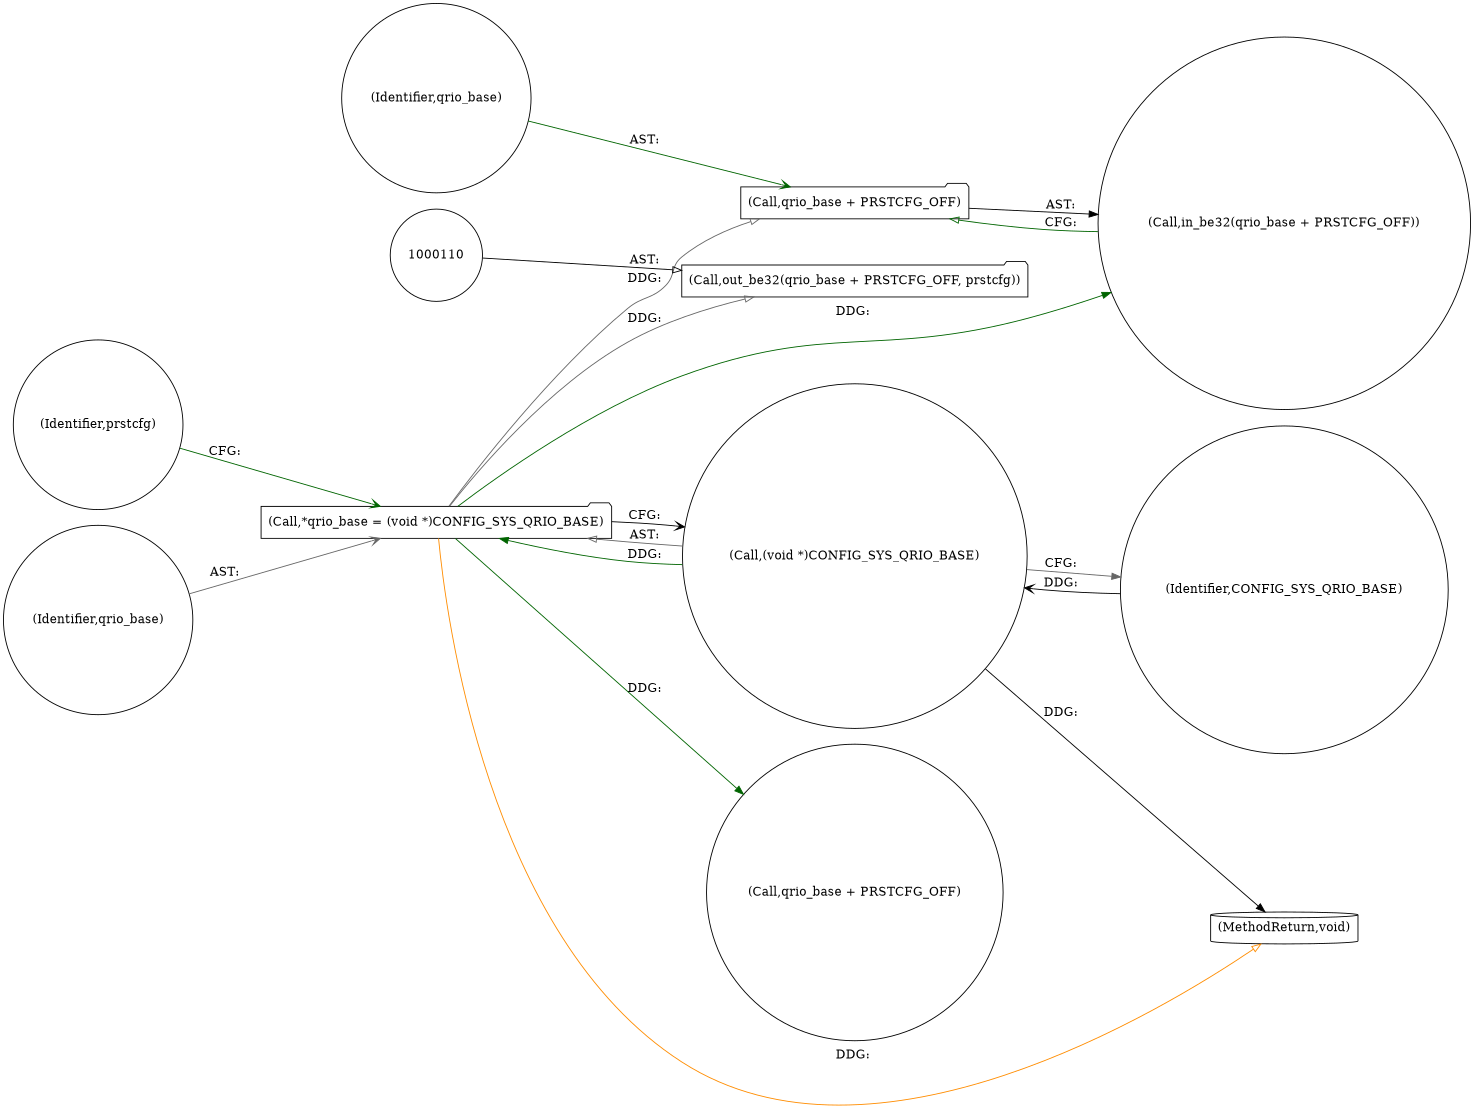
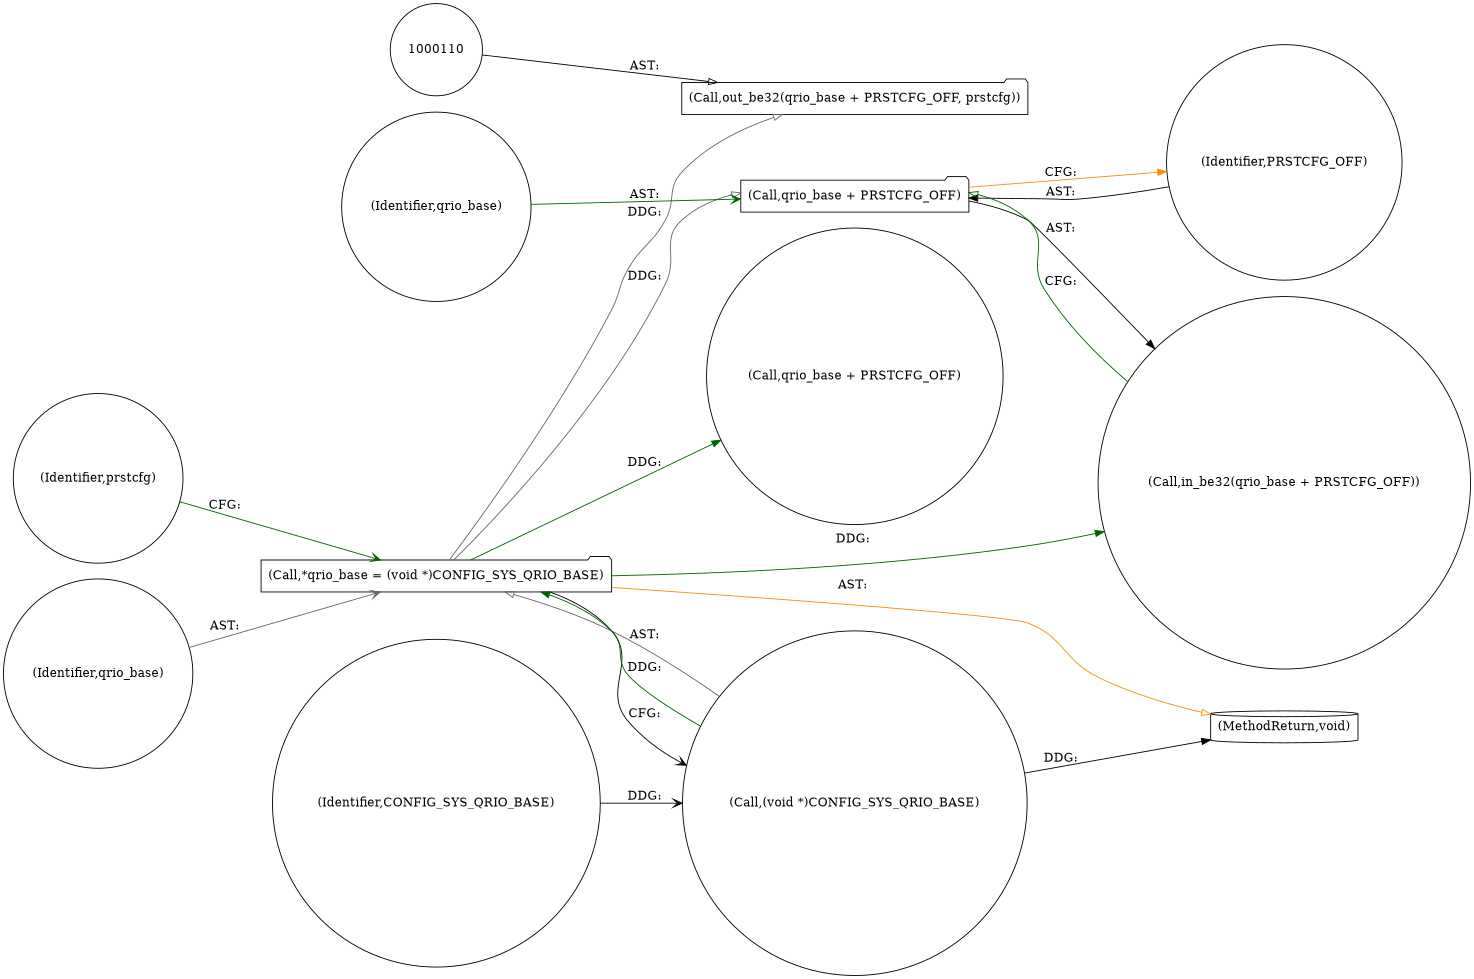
node "(Identifier,PRSTCFG_OFF)": added
edge "(Call,(void *)CONFIG_SYS_QRIO_BASE)" -> "(Identifier,CONFIG_SYS_QRIO_BASE)": removed, label "CFG:"
edge "(Call,*qrio_base = (void *)CONFIG_SYS_QRIO_BASE)" -> "(MethodReturn,void)": label "DDG: " -> "AST: "
